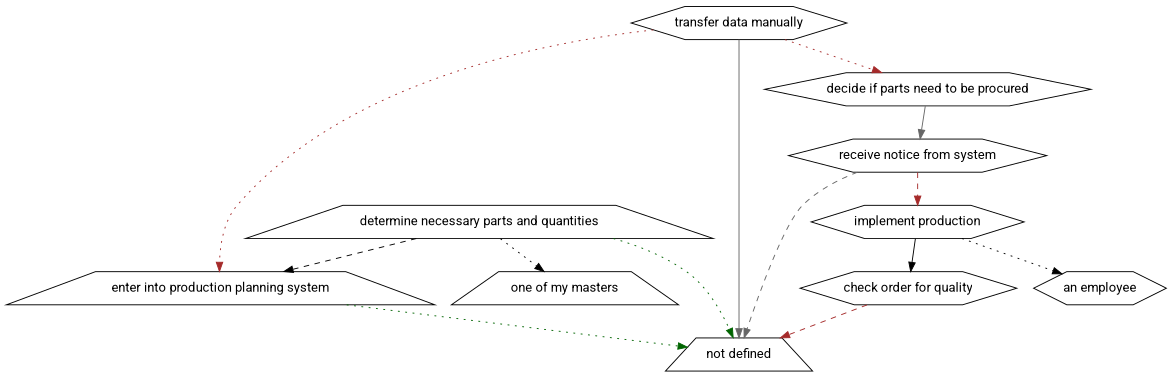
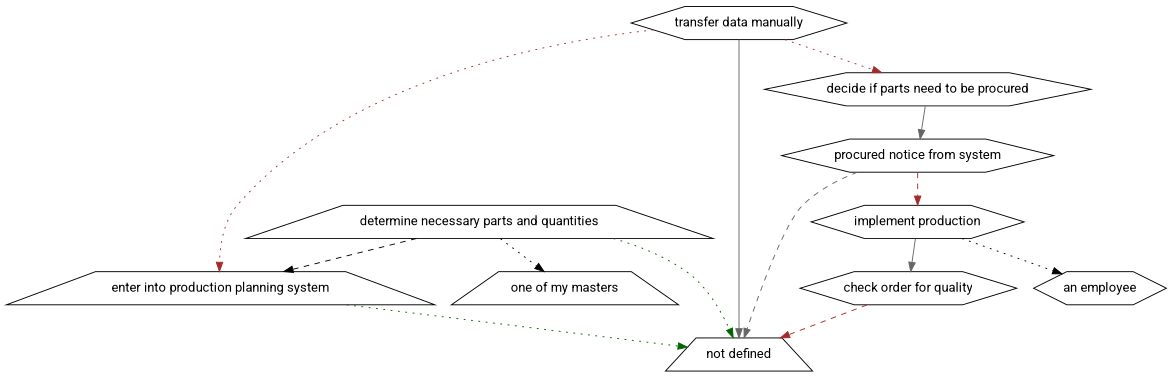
node "receive notice from system": label "receive notice from system" -> "procured notice from system"
edge "implement production" -> "check order for quality": color black -> gray40
